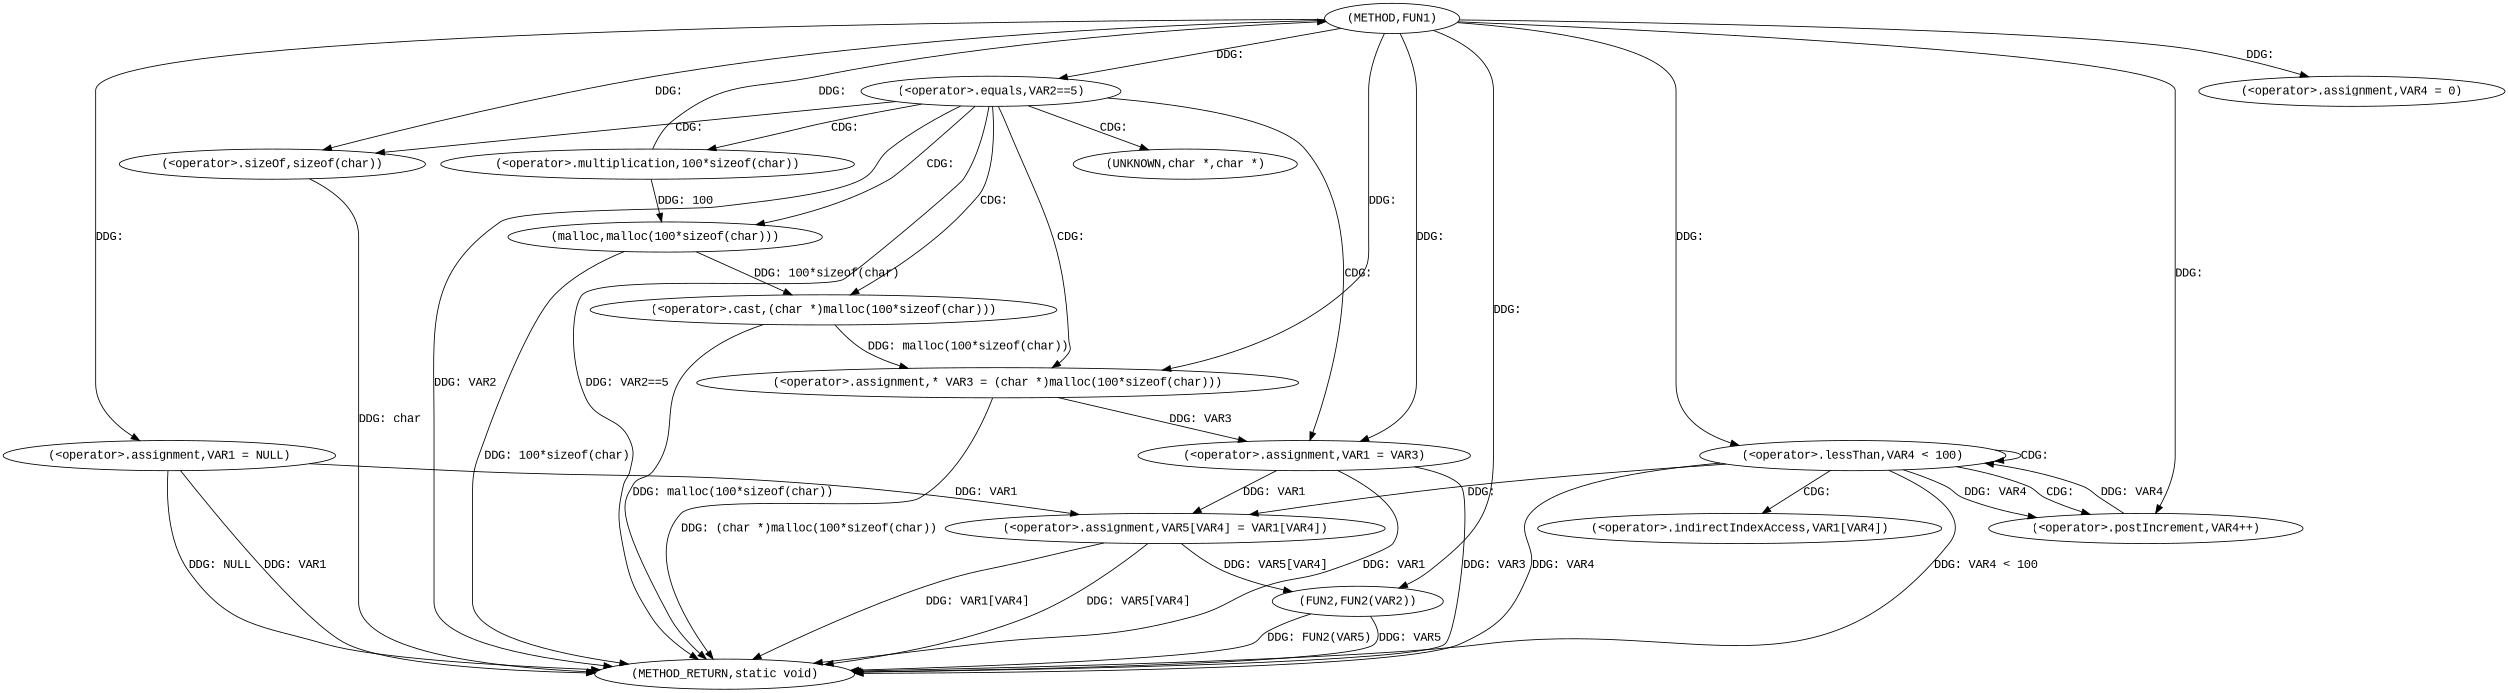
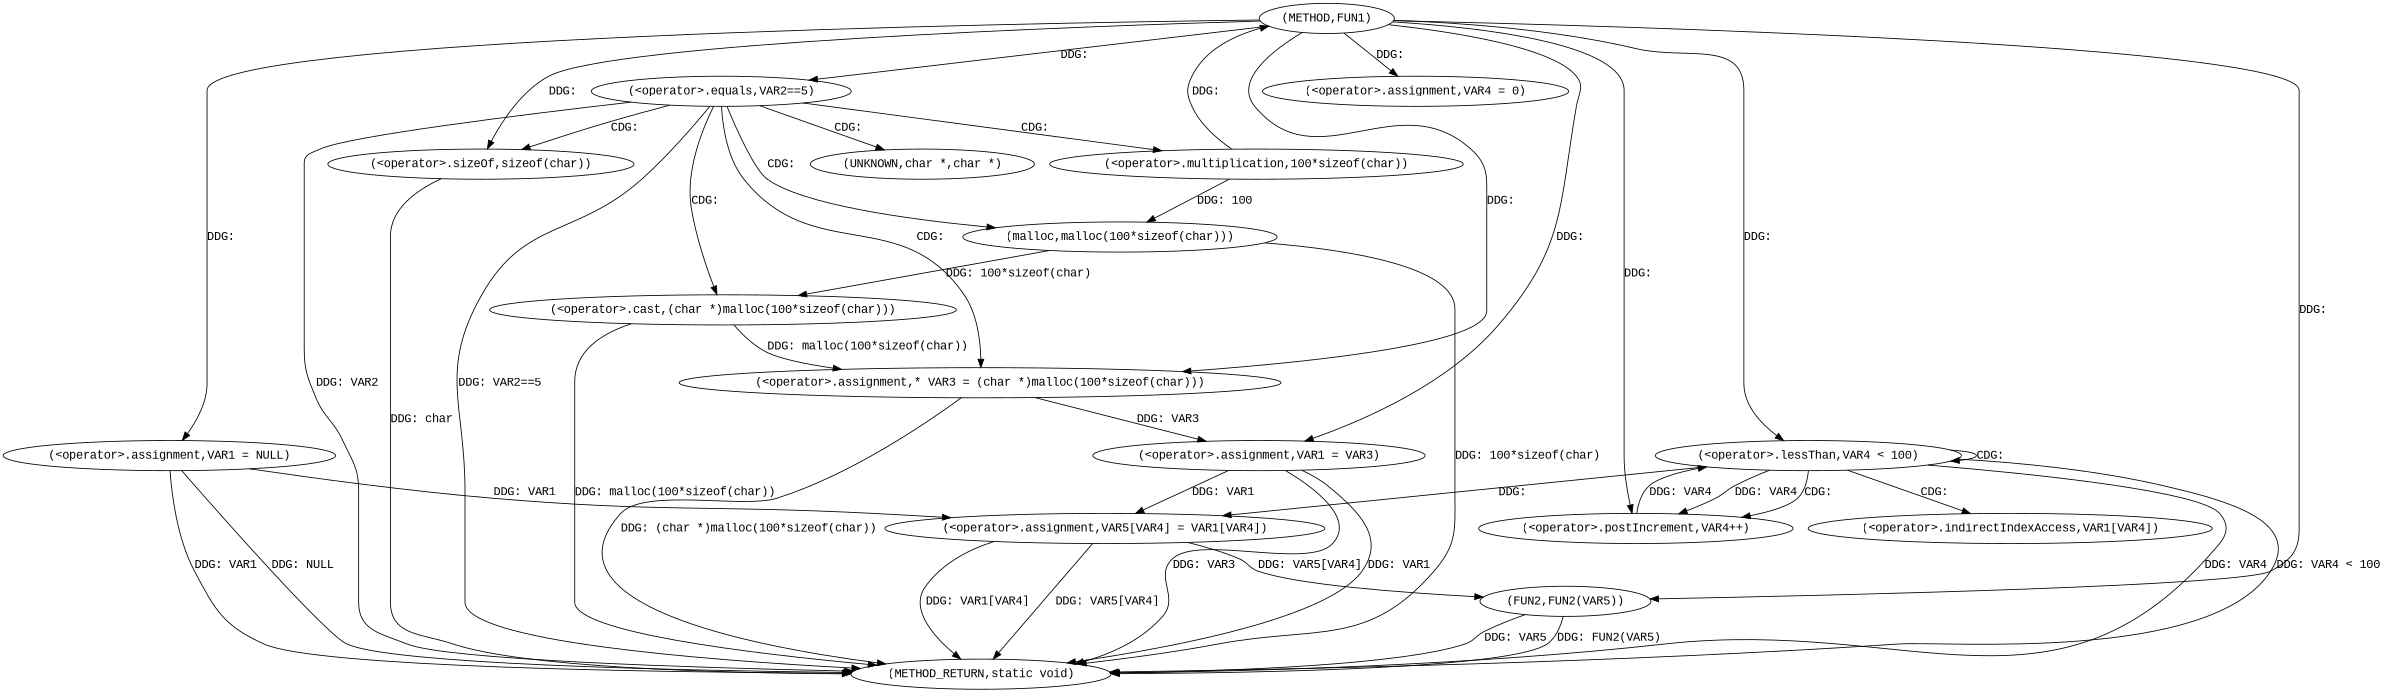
edge "(<operator>.equals,VAR2==5)" -> "(<operator>.assignment,VAR1 = VAR3)": removed, label "CDG:"
node "(FUN2,FUN2(VAR2))": label "(FUN2,FUN2(VAR2))" -> "(FUN2,FUN2(VAR5))"
